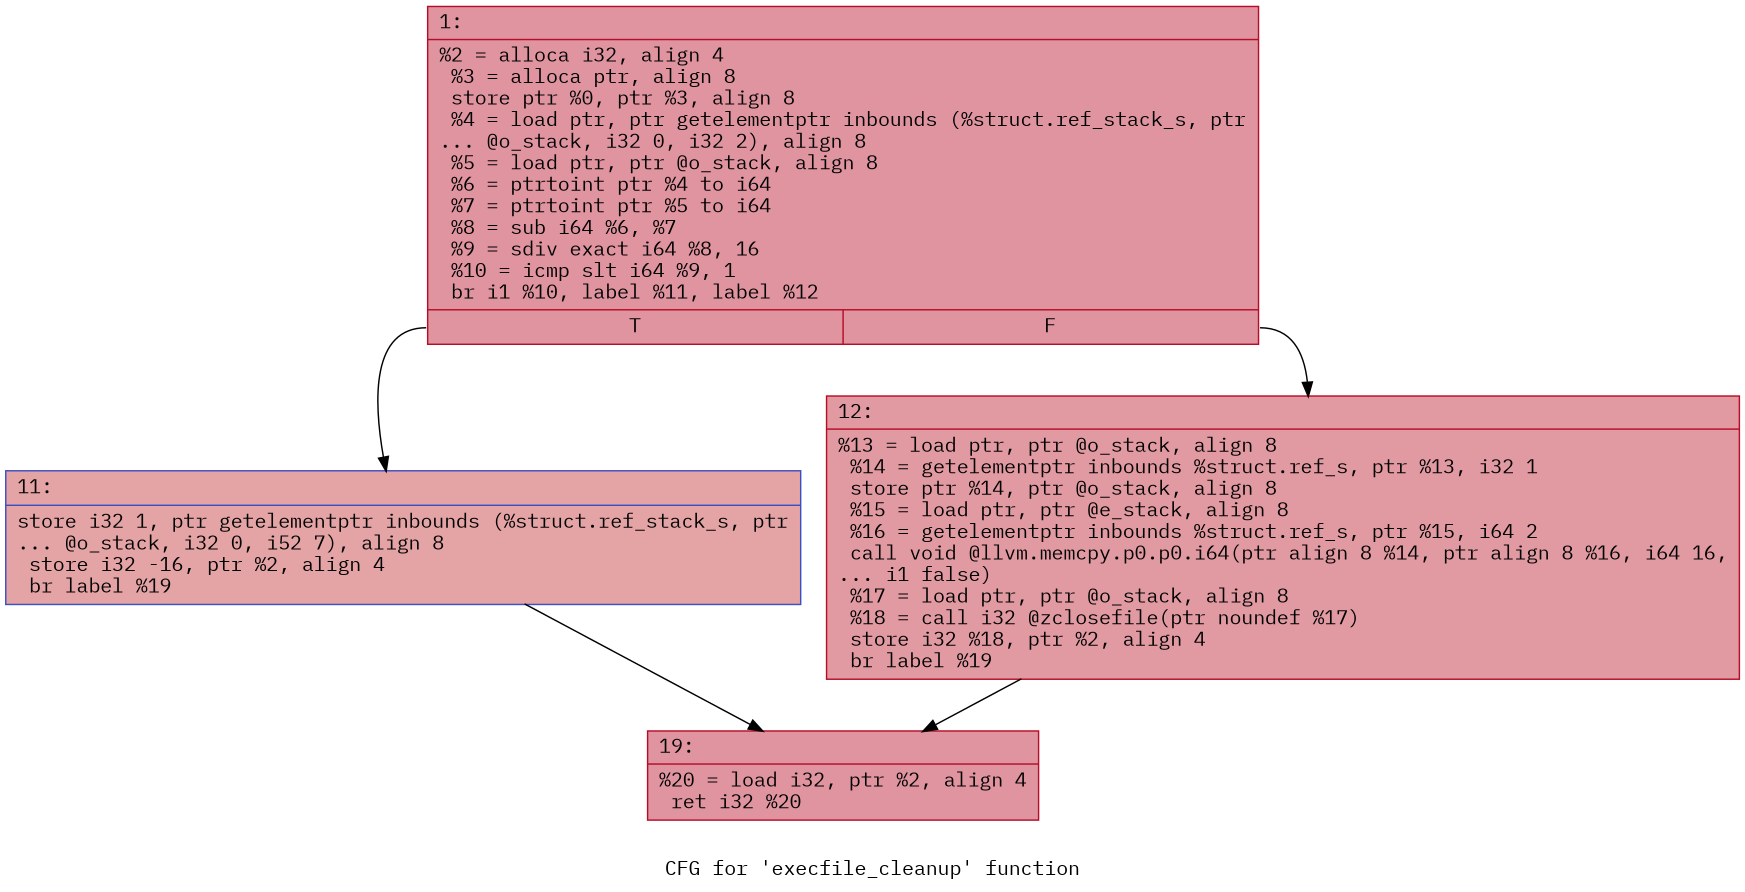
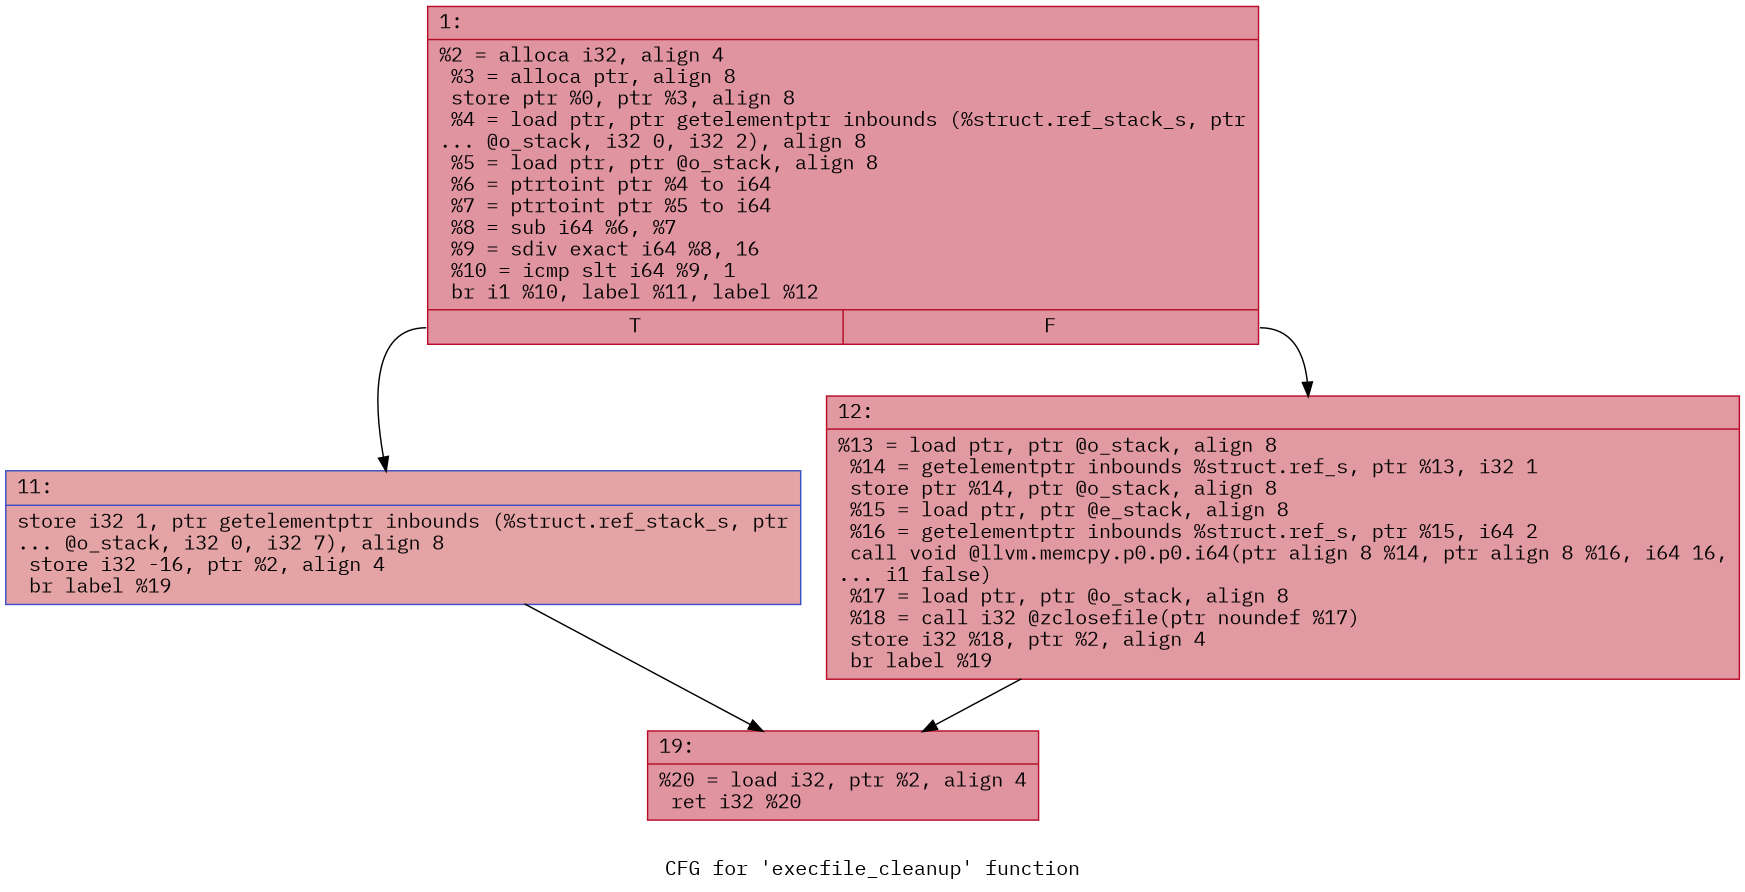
node "11:": text "... @o_stack, i32 0, i52 7), align 8" -> "... @o_stack, i32 0, i32 7), align 8"
